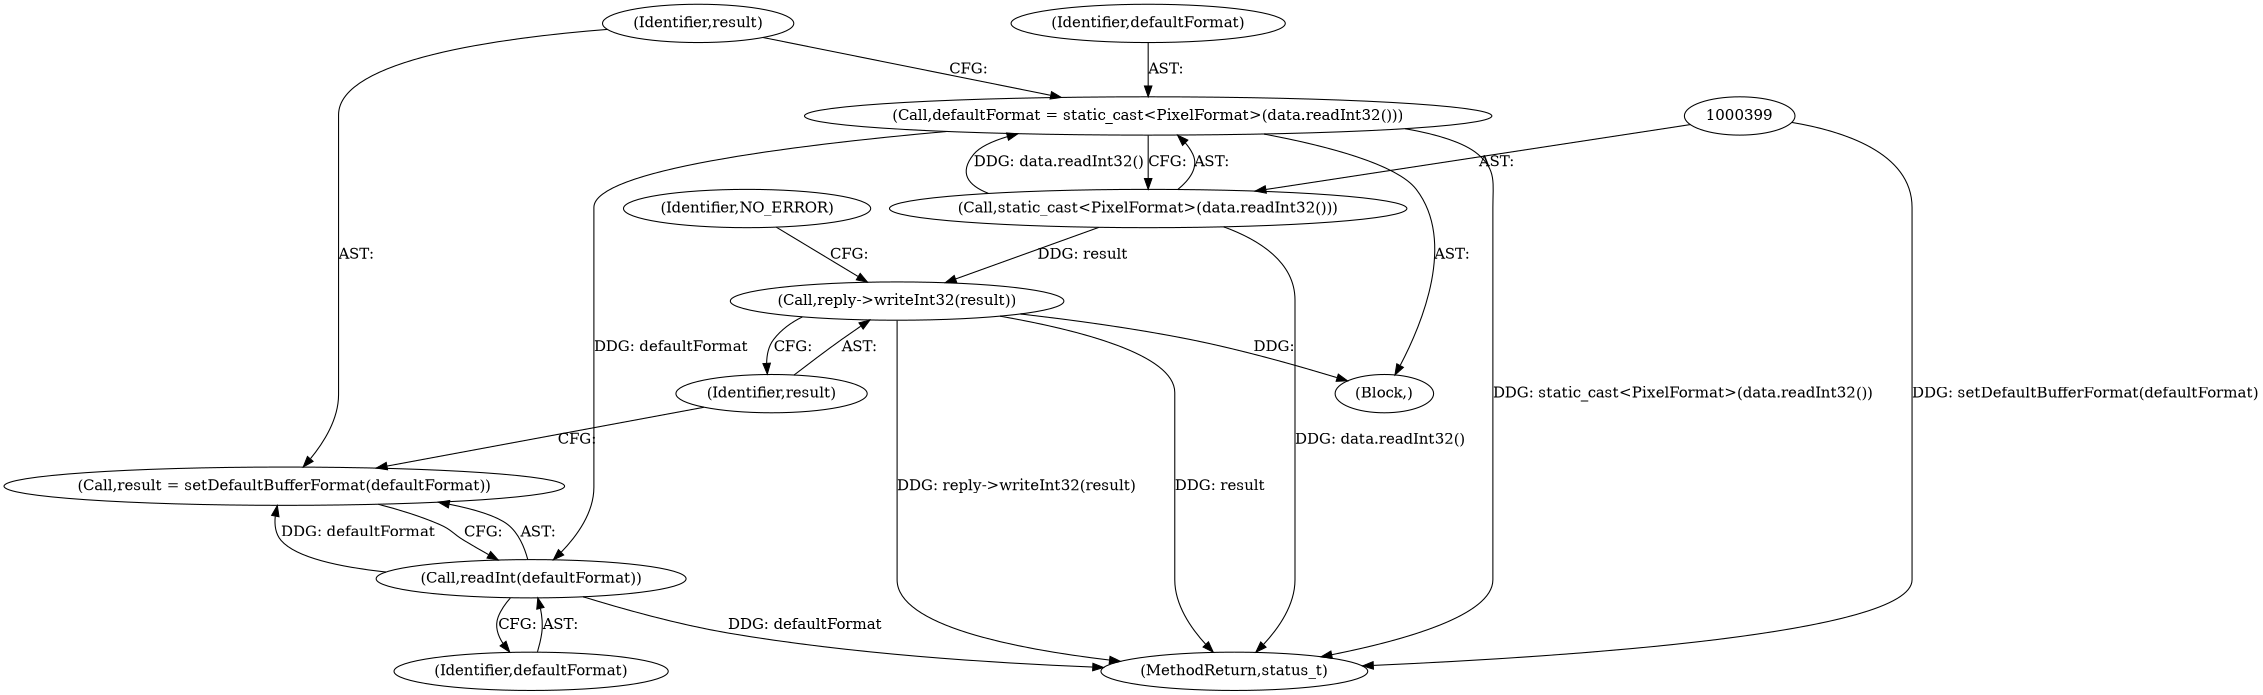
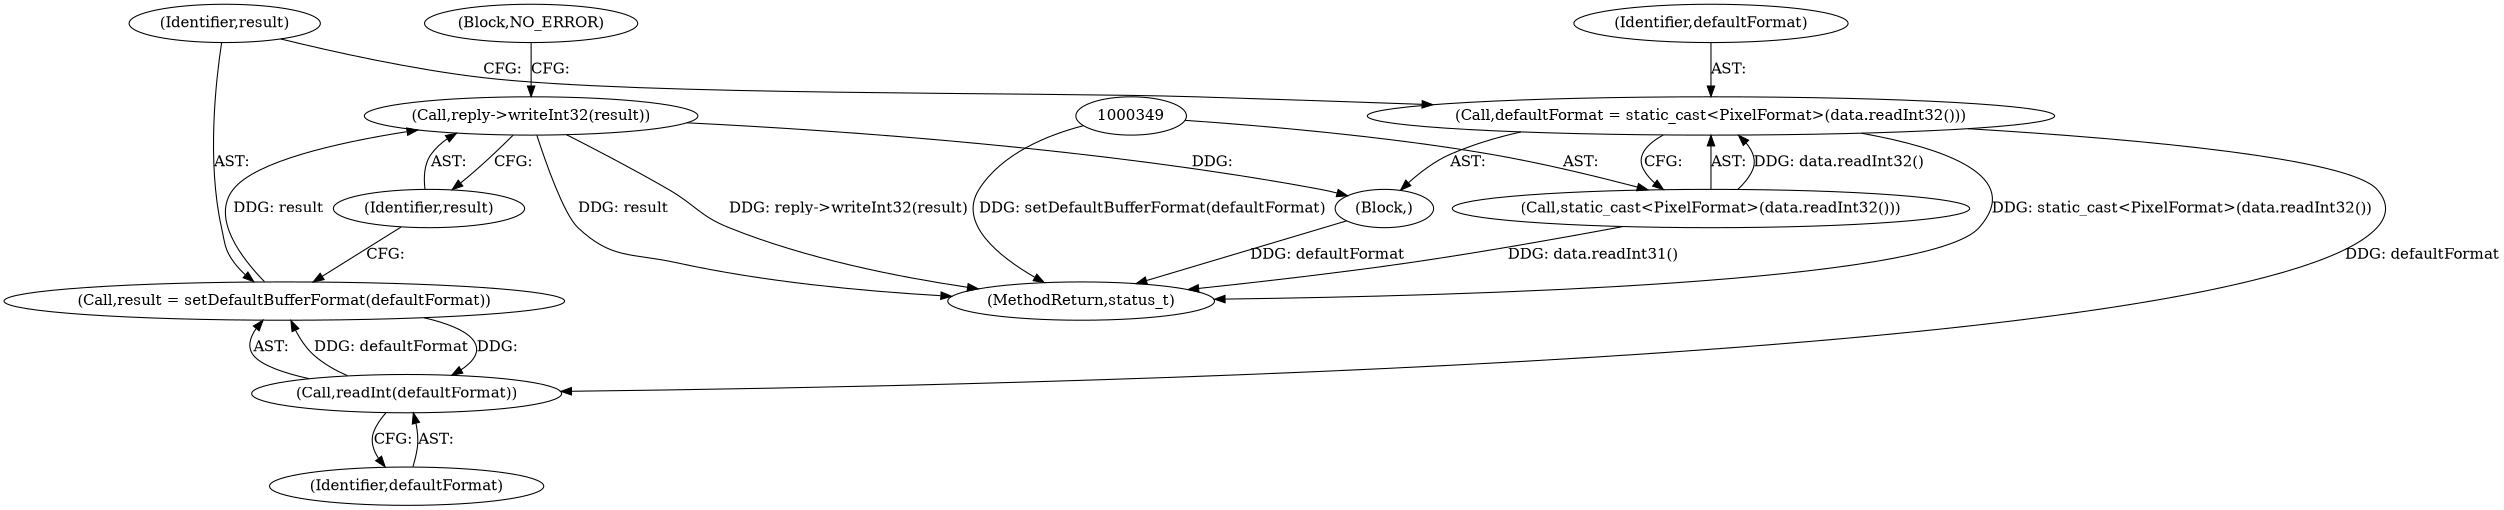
node "1000399": label "1000399" -> "1000349"
node "(Identifier,NO_ERROR)": label "(Identifier,NO_ERROR)" -> "(Block,NO_ERROR)"
edge "(Call,static_cast<PixelFormat>(data.readInt32()))" -> "(Call,reply->writeInt32(result))": now "(Call,result = setDefaultBufferFormat(defaultFormat))" -> "(Call,reply->writeInt32(result))"
edge "(Call,static_cast<PixelFormat>(data.readInt32()))" -> "(MethodReturn,status_t)": label "DDG: data.readInt32()" -> "DDG: data.readInt31()"
edge "(Call,result = setDefaultBufferFormat(defaultFormat))" -> "(Call,readInt(defaultFormat))": label "CFG: " -> "DDG: "
edge "(Call,readInt(defaultFormat))" -> "(MethodReturn,status_t)": now "(Block,)" -> "(MethodReturn,status_t)"
